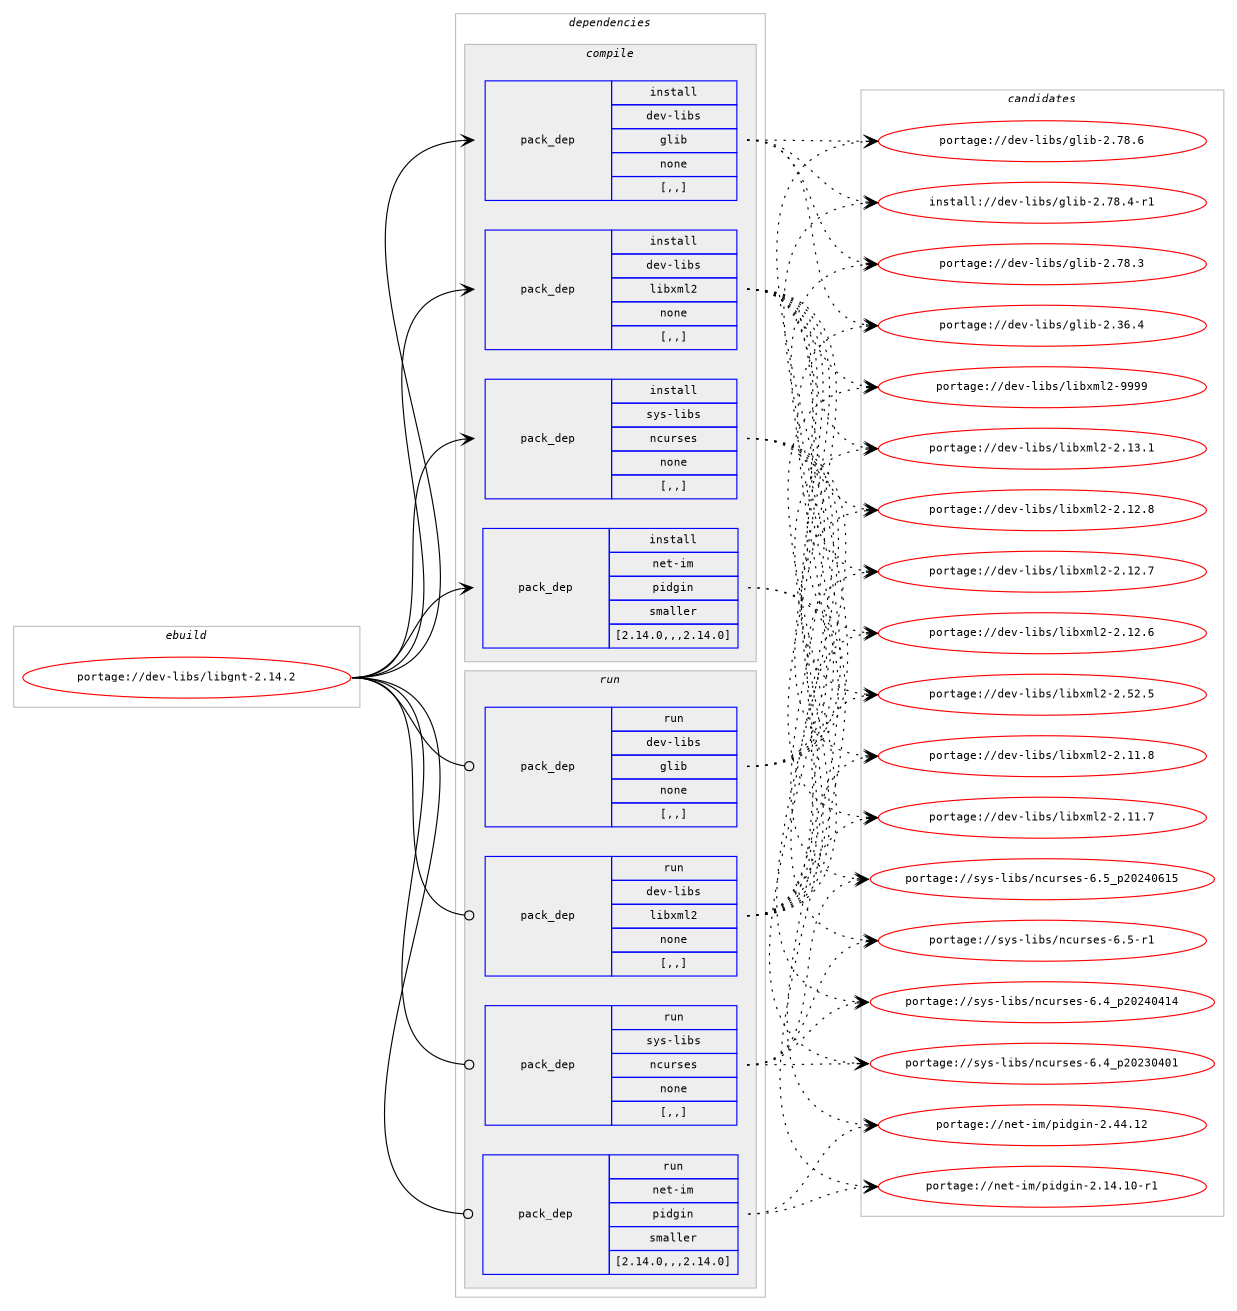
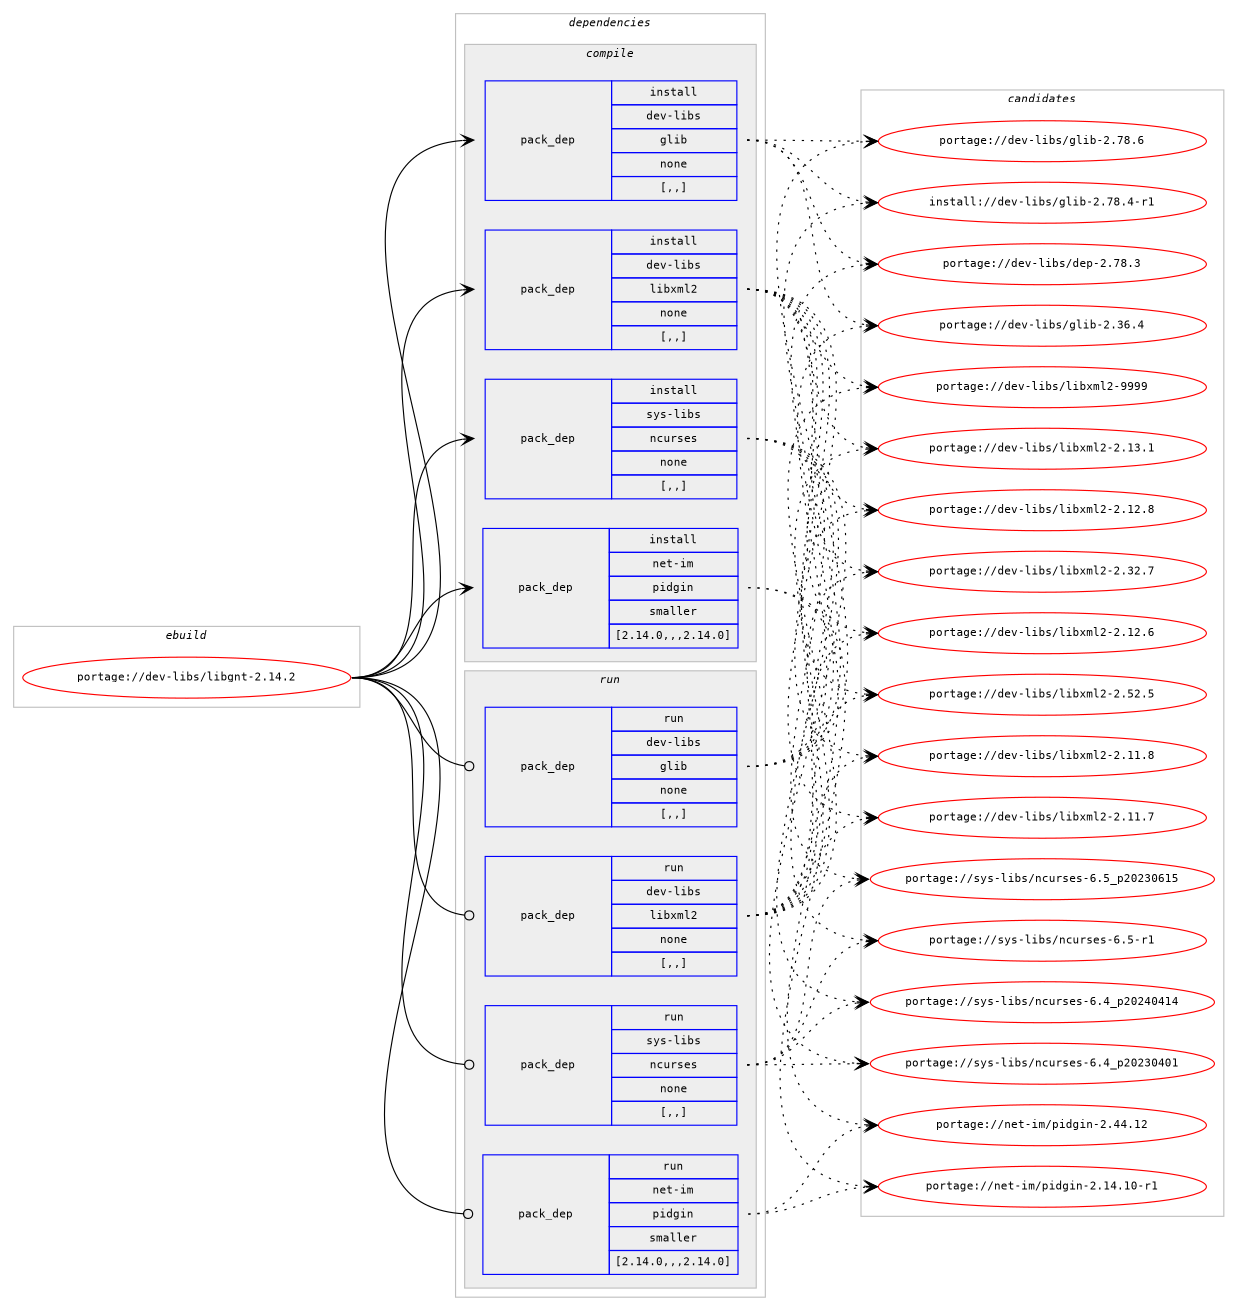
node "portage://dev-libs/glib-2.78.3": label "portage://dev-libs/glib-2.78.3" -> "portage://dev-libs/dep-2.78.3"
node "portage://dev-libs/libxml2-2.12.7": label "portage://dev-libs/libxml2-2.12.7" -> "portage://dev-libs/libxml2-2.32.7"
node "portage://sys-libs/ncurses-6.5_p20240615": label "portage://sys-libs/ncurses-6.5_p20240615" -> "portage://sys-libs/ncurses-6.5_p20230615"
